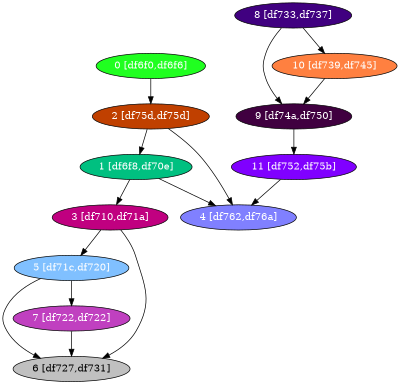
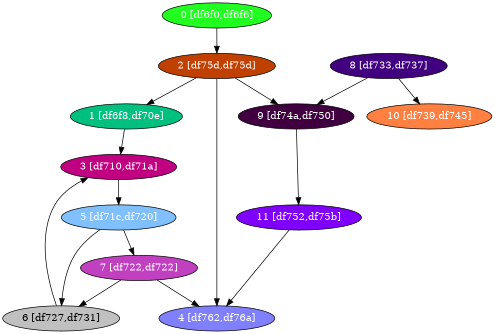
edge "10 [df739,df745]" -> "9 [df74a,df750]": now "2 [df75d,df75d]" -> "9 [df74a,df750]"
edge "1 [df6f8,df70e]" -> "4 [df762,df76a]": now "7 [df722,df722]" -> "4 [df762,df76a]"
edge "3 [df710,df71a]" -> "6 [df727,df731]": reversed
